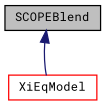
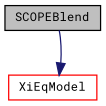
edge "XiEqModel" -> "SCOPEBlend": reversed
